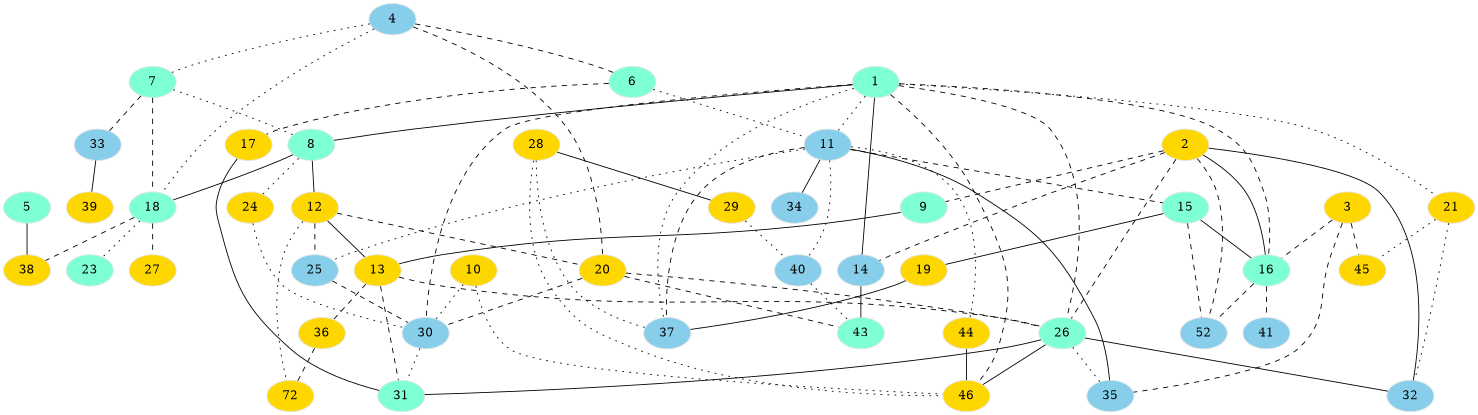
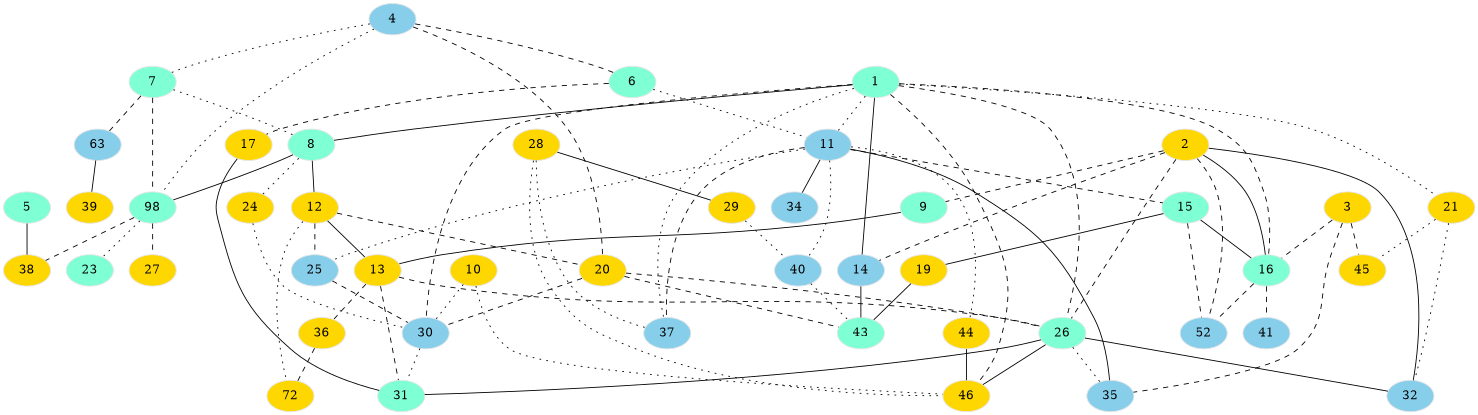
node "33": label "33" -> "63"
node "18": label "18" -> "98"
edge "19" -- "37": now "19" -- "43"
